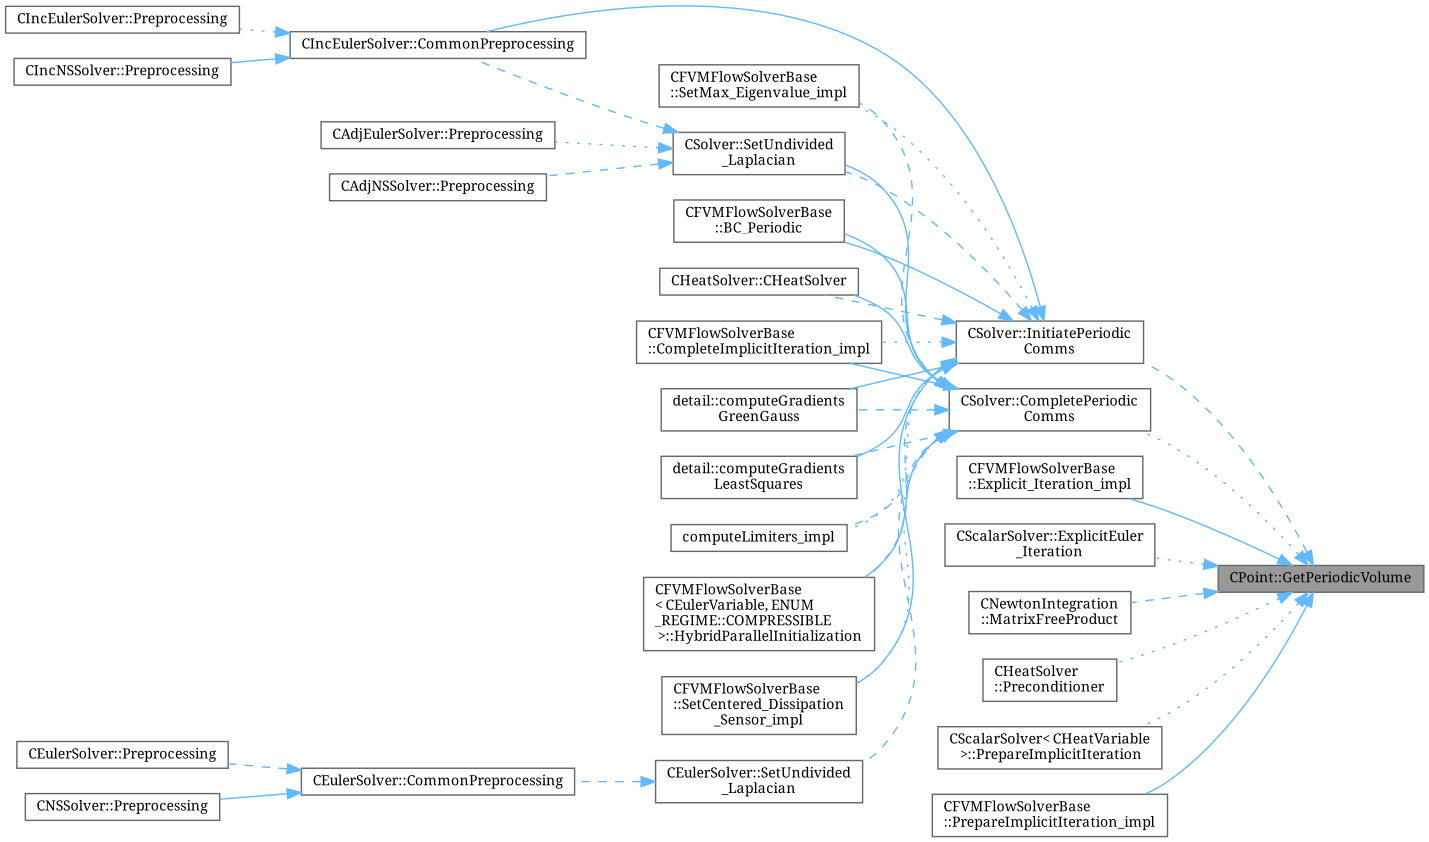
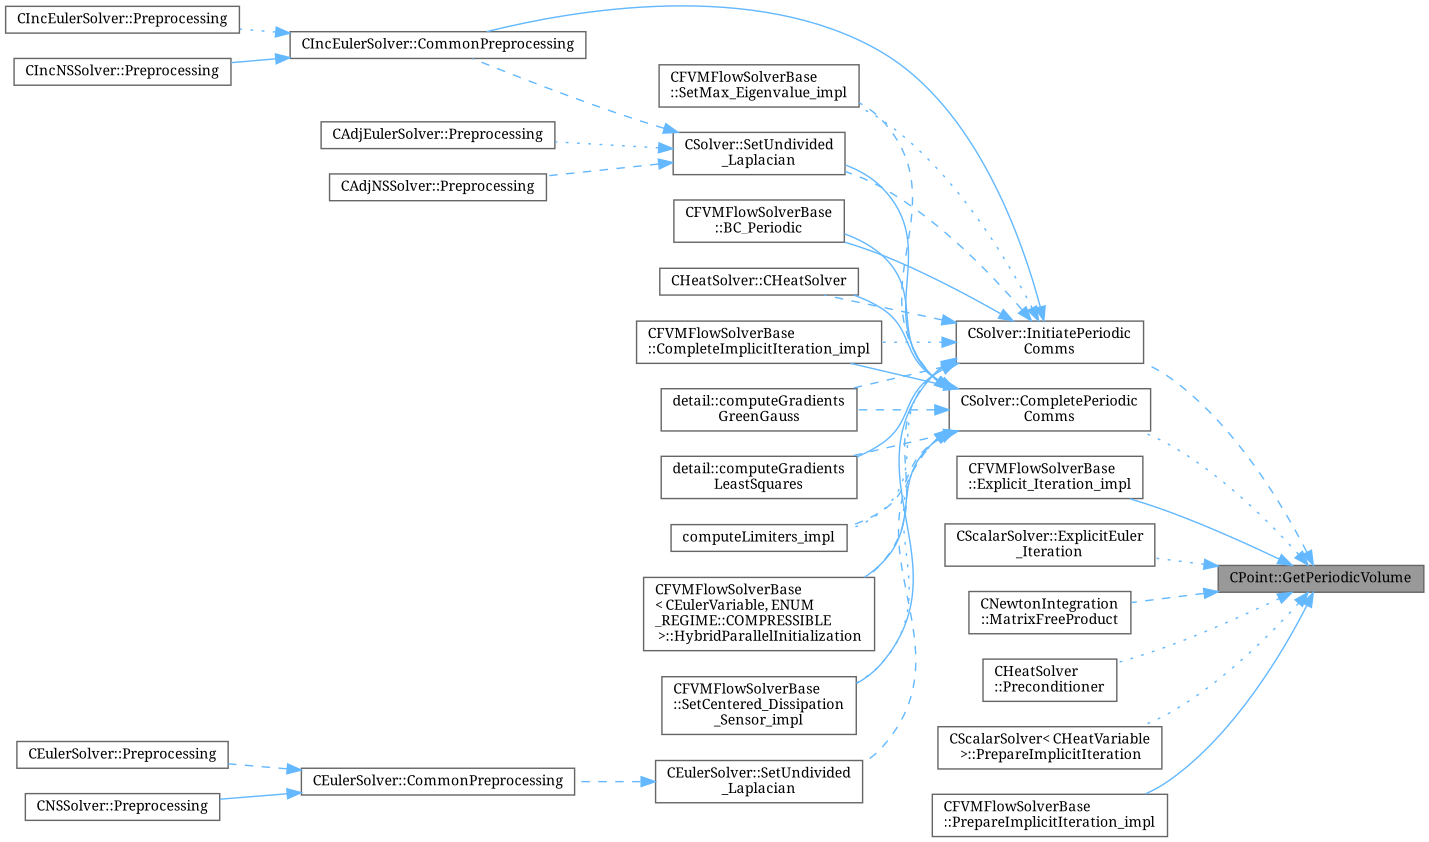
edge "detail::computeGradients GreenGauss" -> "CSolver::InitiatePeriodic Comms": style solid -> dashed
